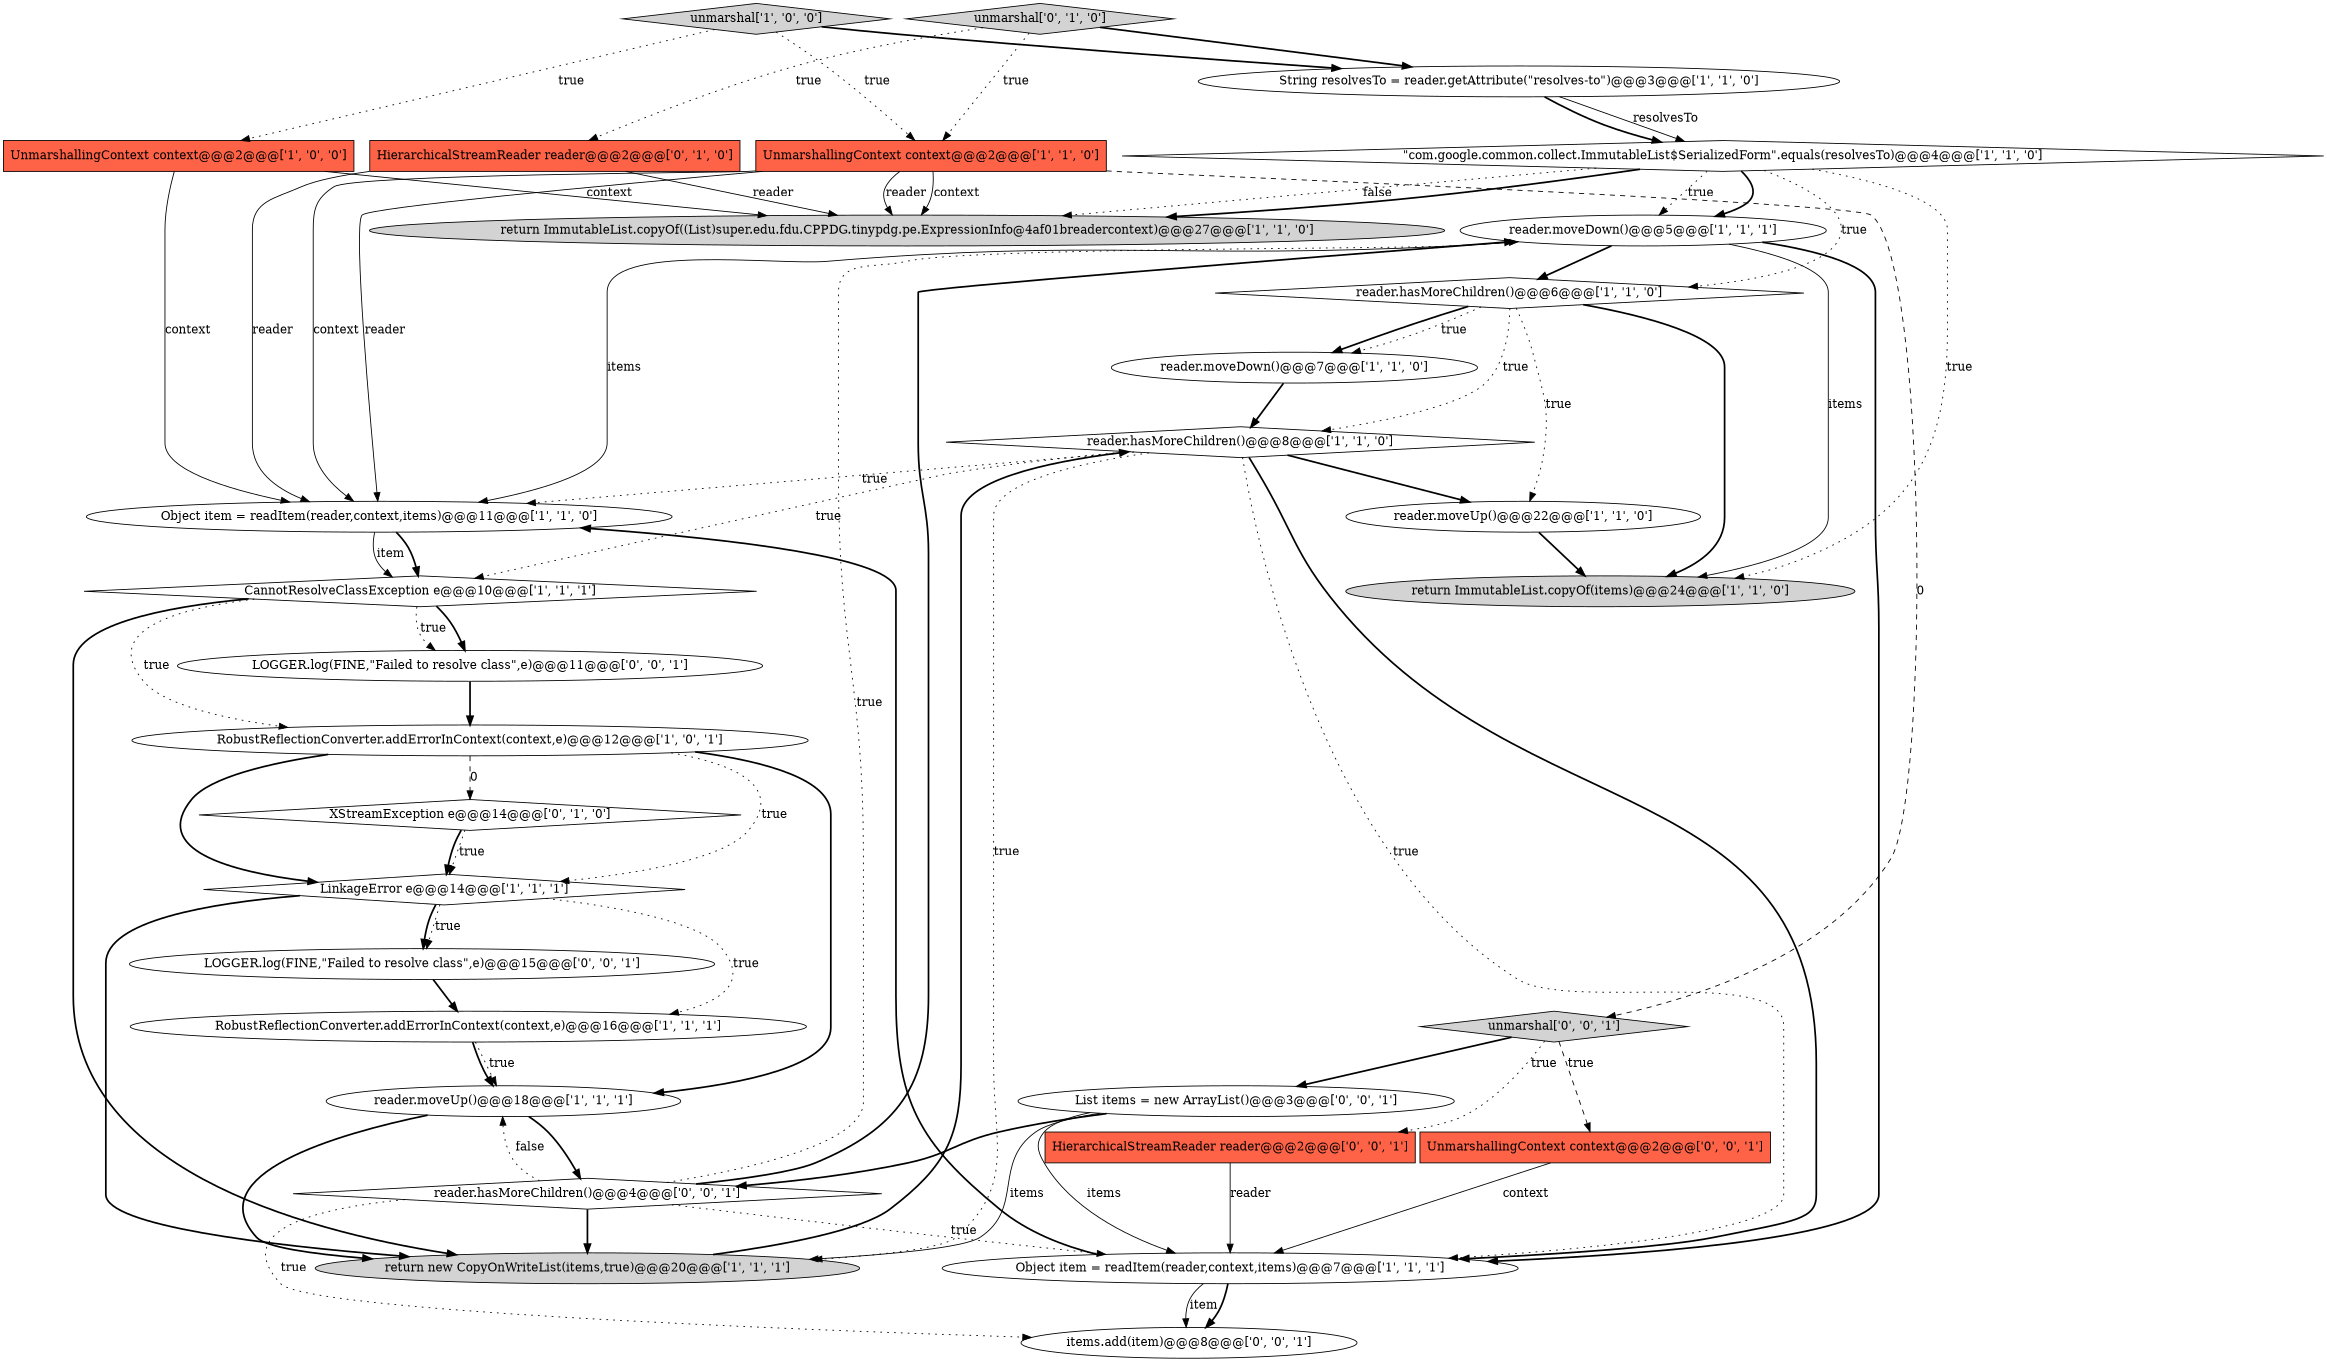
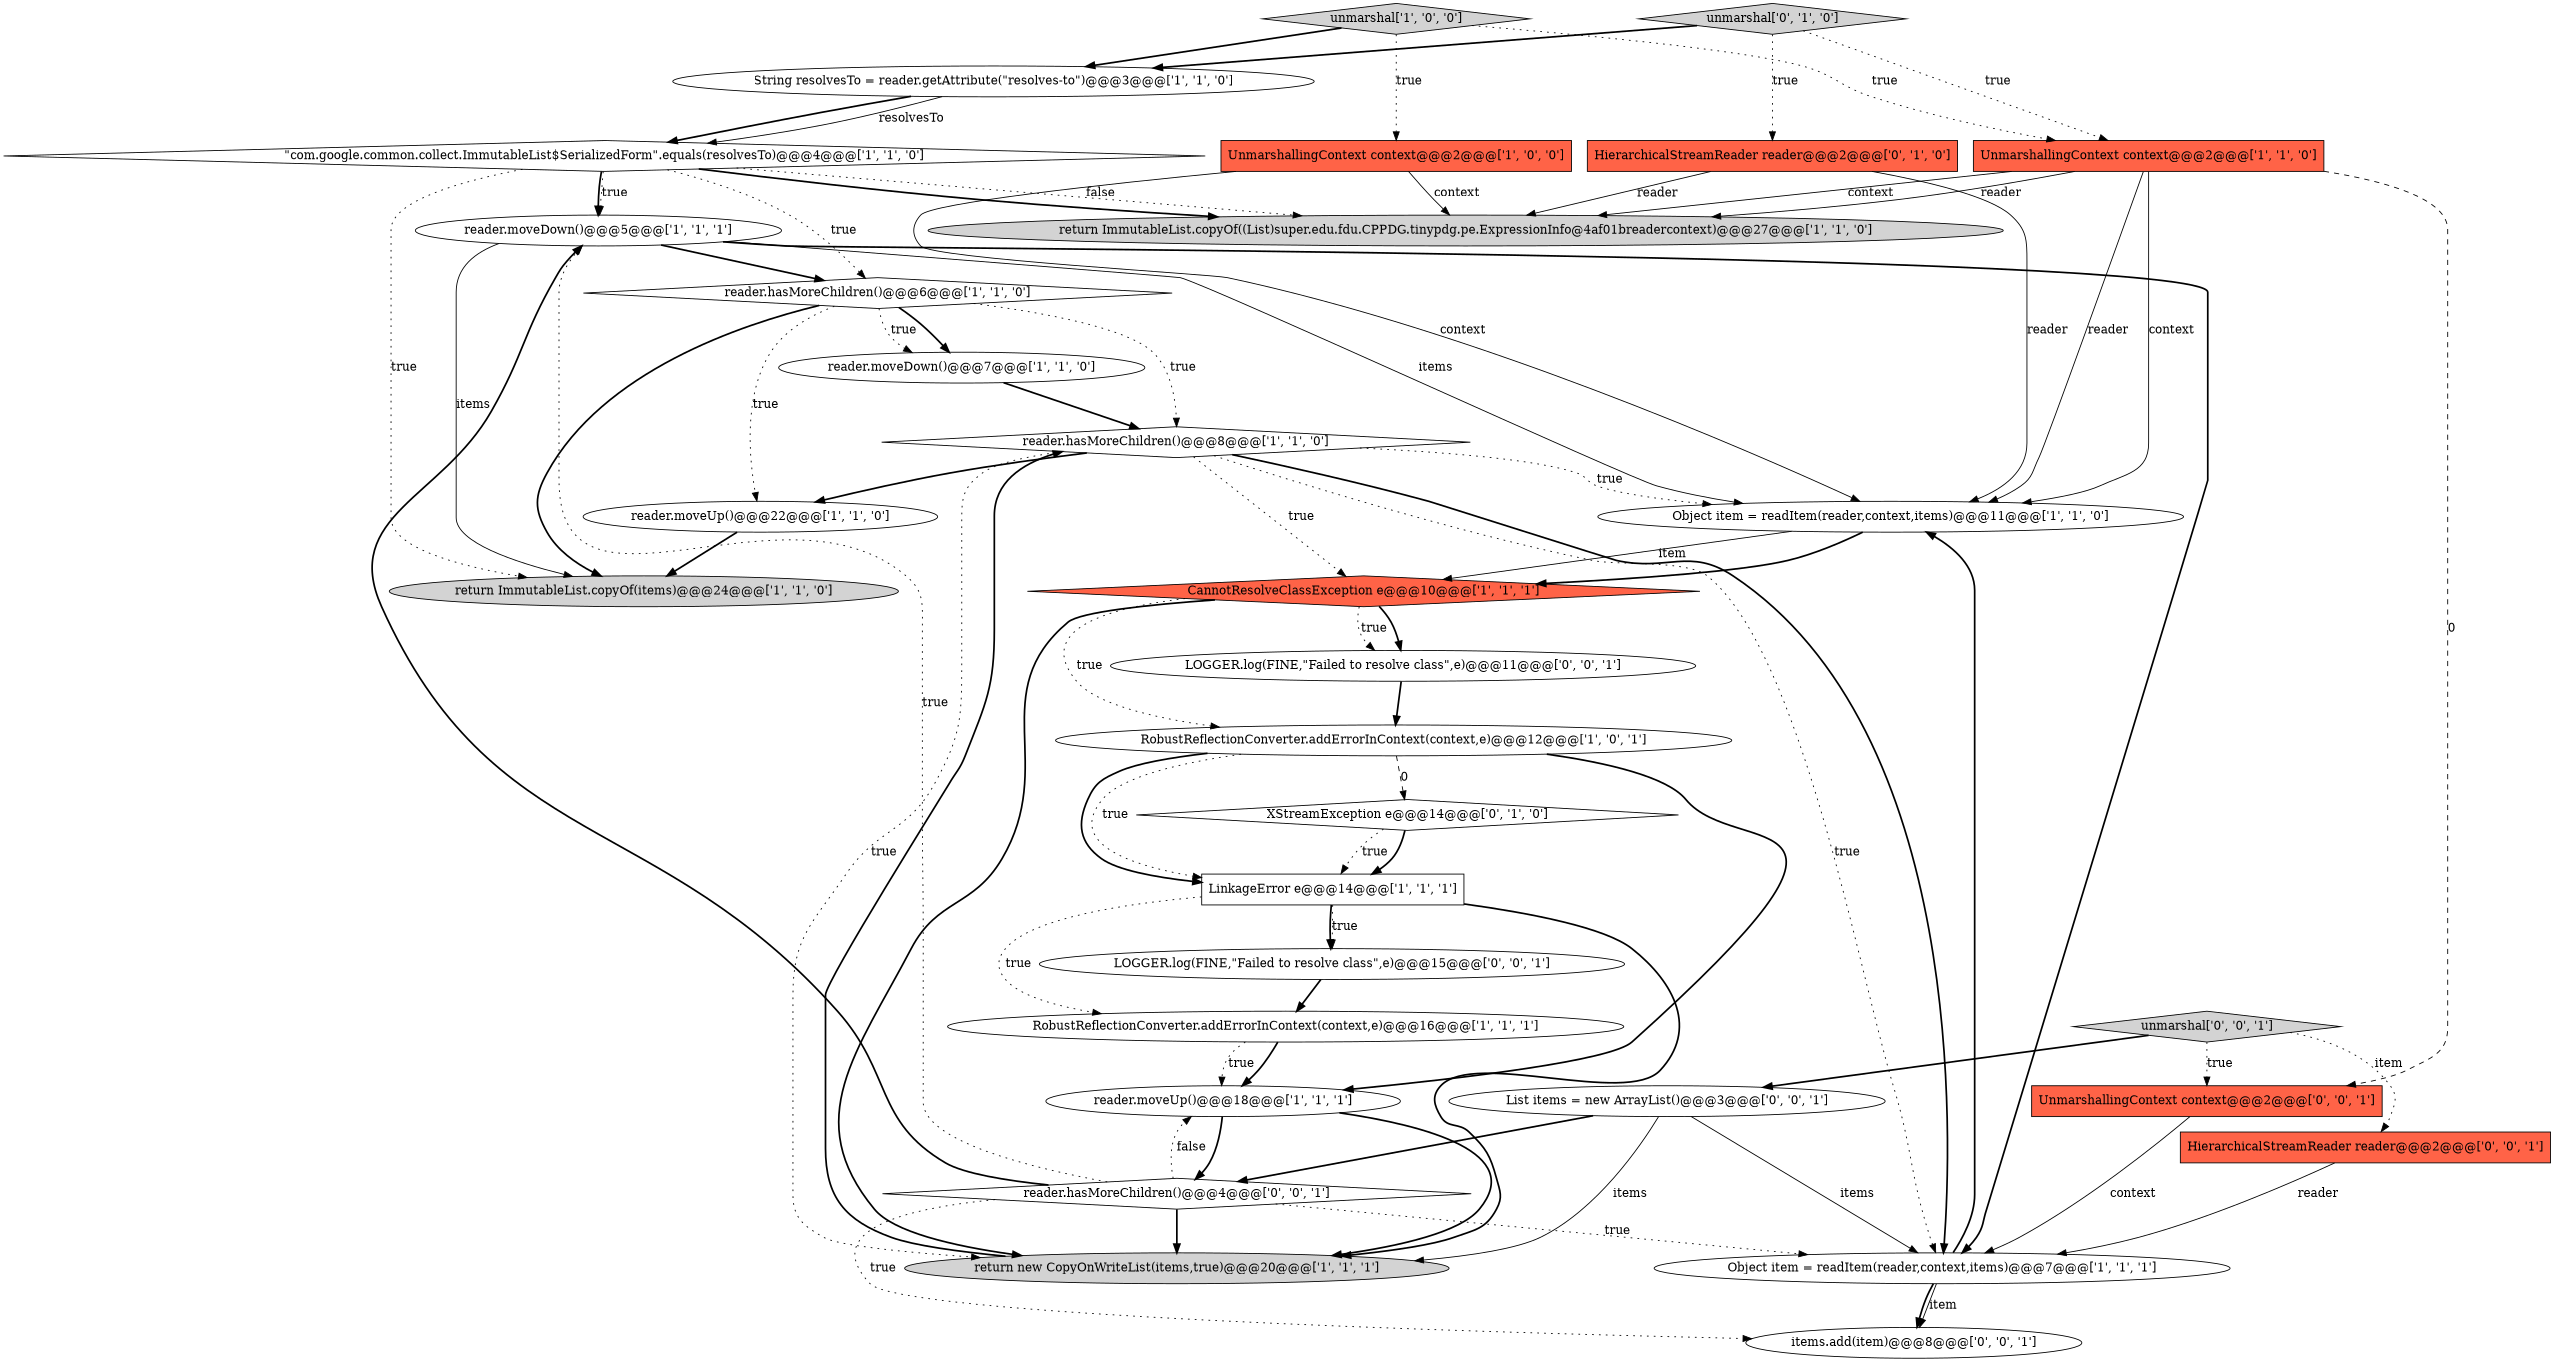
edge "UnmarshallingContext context@@@2@@@['1', '1', '0']" -> "unmarshal['0', '0', '1']": now "UnmarshallingContext context@@@2@@@['1', '1', '0']" -> "UnmarshallingContext context@@@2@@@['0', '0', '1']"
node "CannotResolveClassException e@@@10@@@['1', '1', '1']": fillcolor white -> tomato
node "LinkageError e@@@14@@@['1', '1', '1']": shape diamond -> box
edge "unmarshal['0', '0', '1']" -> "HierarchicalStreamReader reader@@@2@@@['0', '0', '1']": label "true" -> "item"
edge "unmarshal['0', '0', '1']" -> "UnmarshallingContext context@@@2@@@['0', '0', '1']": style dashed -> dotted
